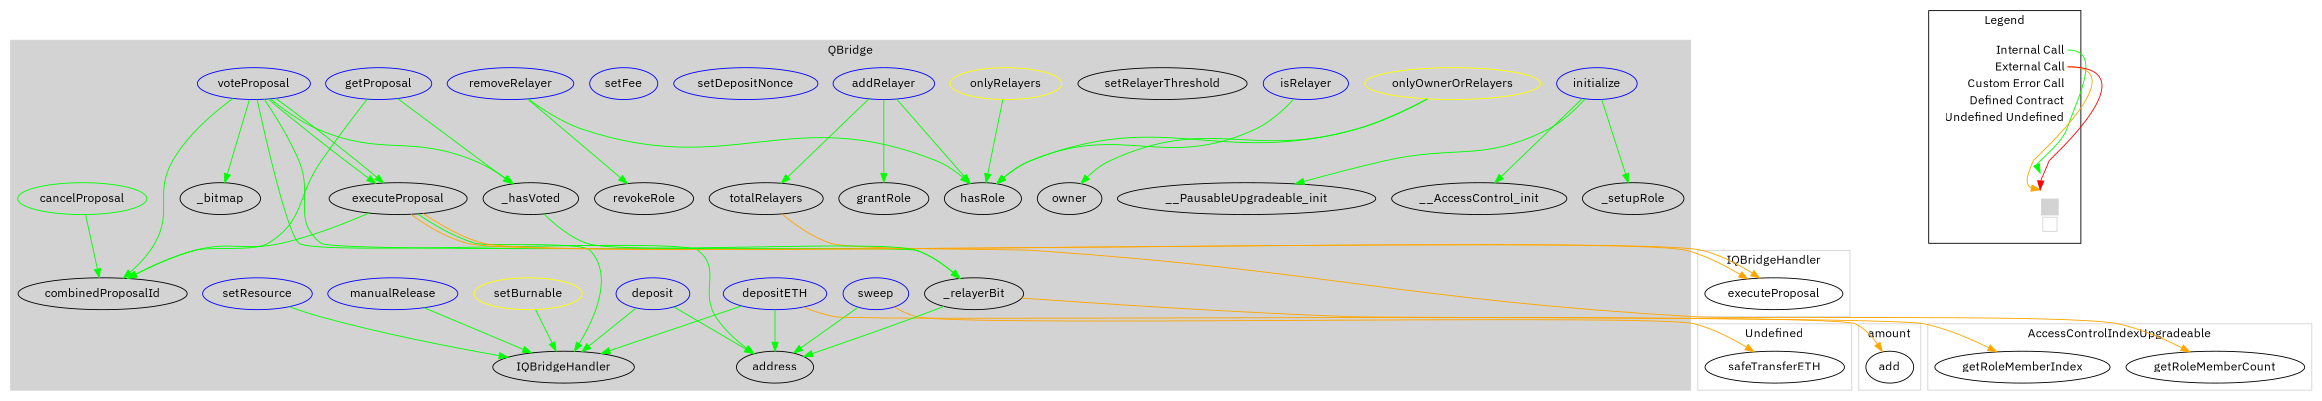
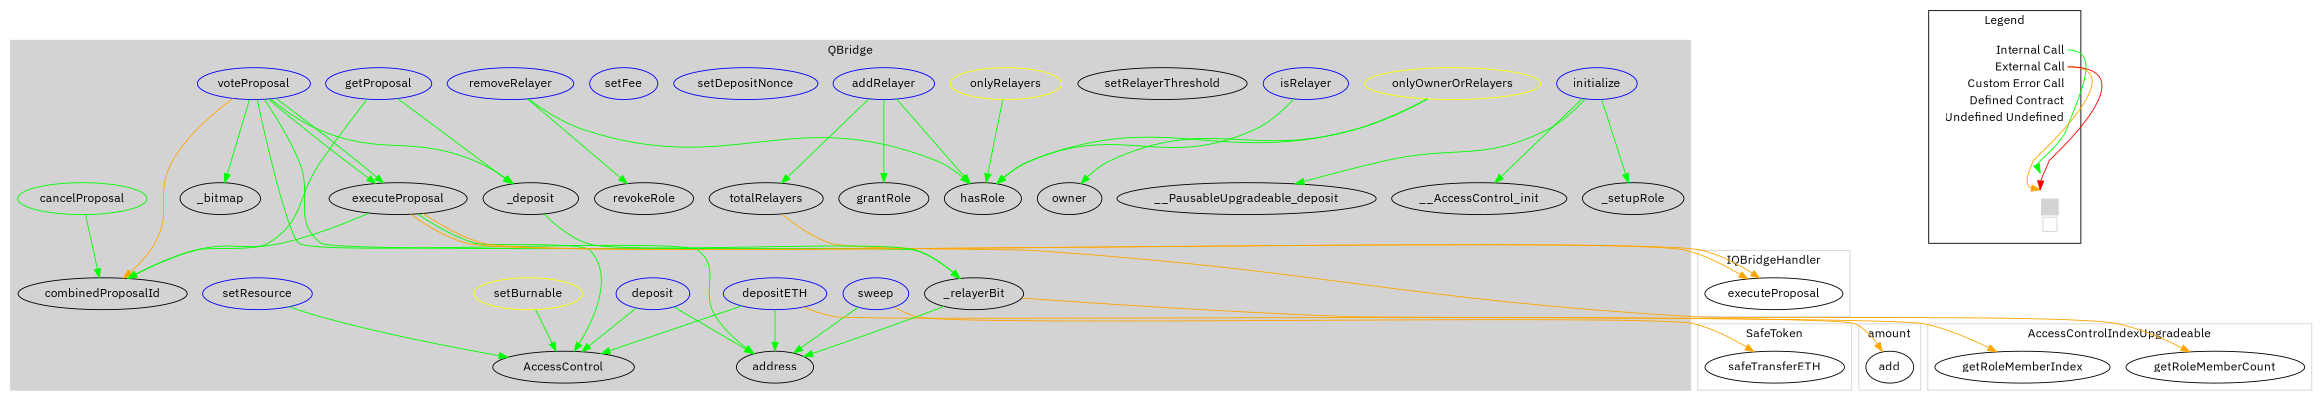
edge "voteProposal" -> "combinedProposalId": color green -> orange
node "_hasVoted": label "_hasVoted" -> "_deposit"
node "__PausableUpgradeable_init": label "__PausableUpgradeable_init" -> "__PausableUpgradeable_deposit"
node "manualRelease": removed
cluster "Undefined": label "Undefined" -> "SafeToken"
node "IQBridgeHandler": label "IQBridgeHandler" -> "AccessControl"
